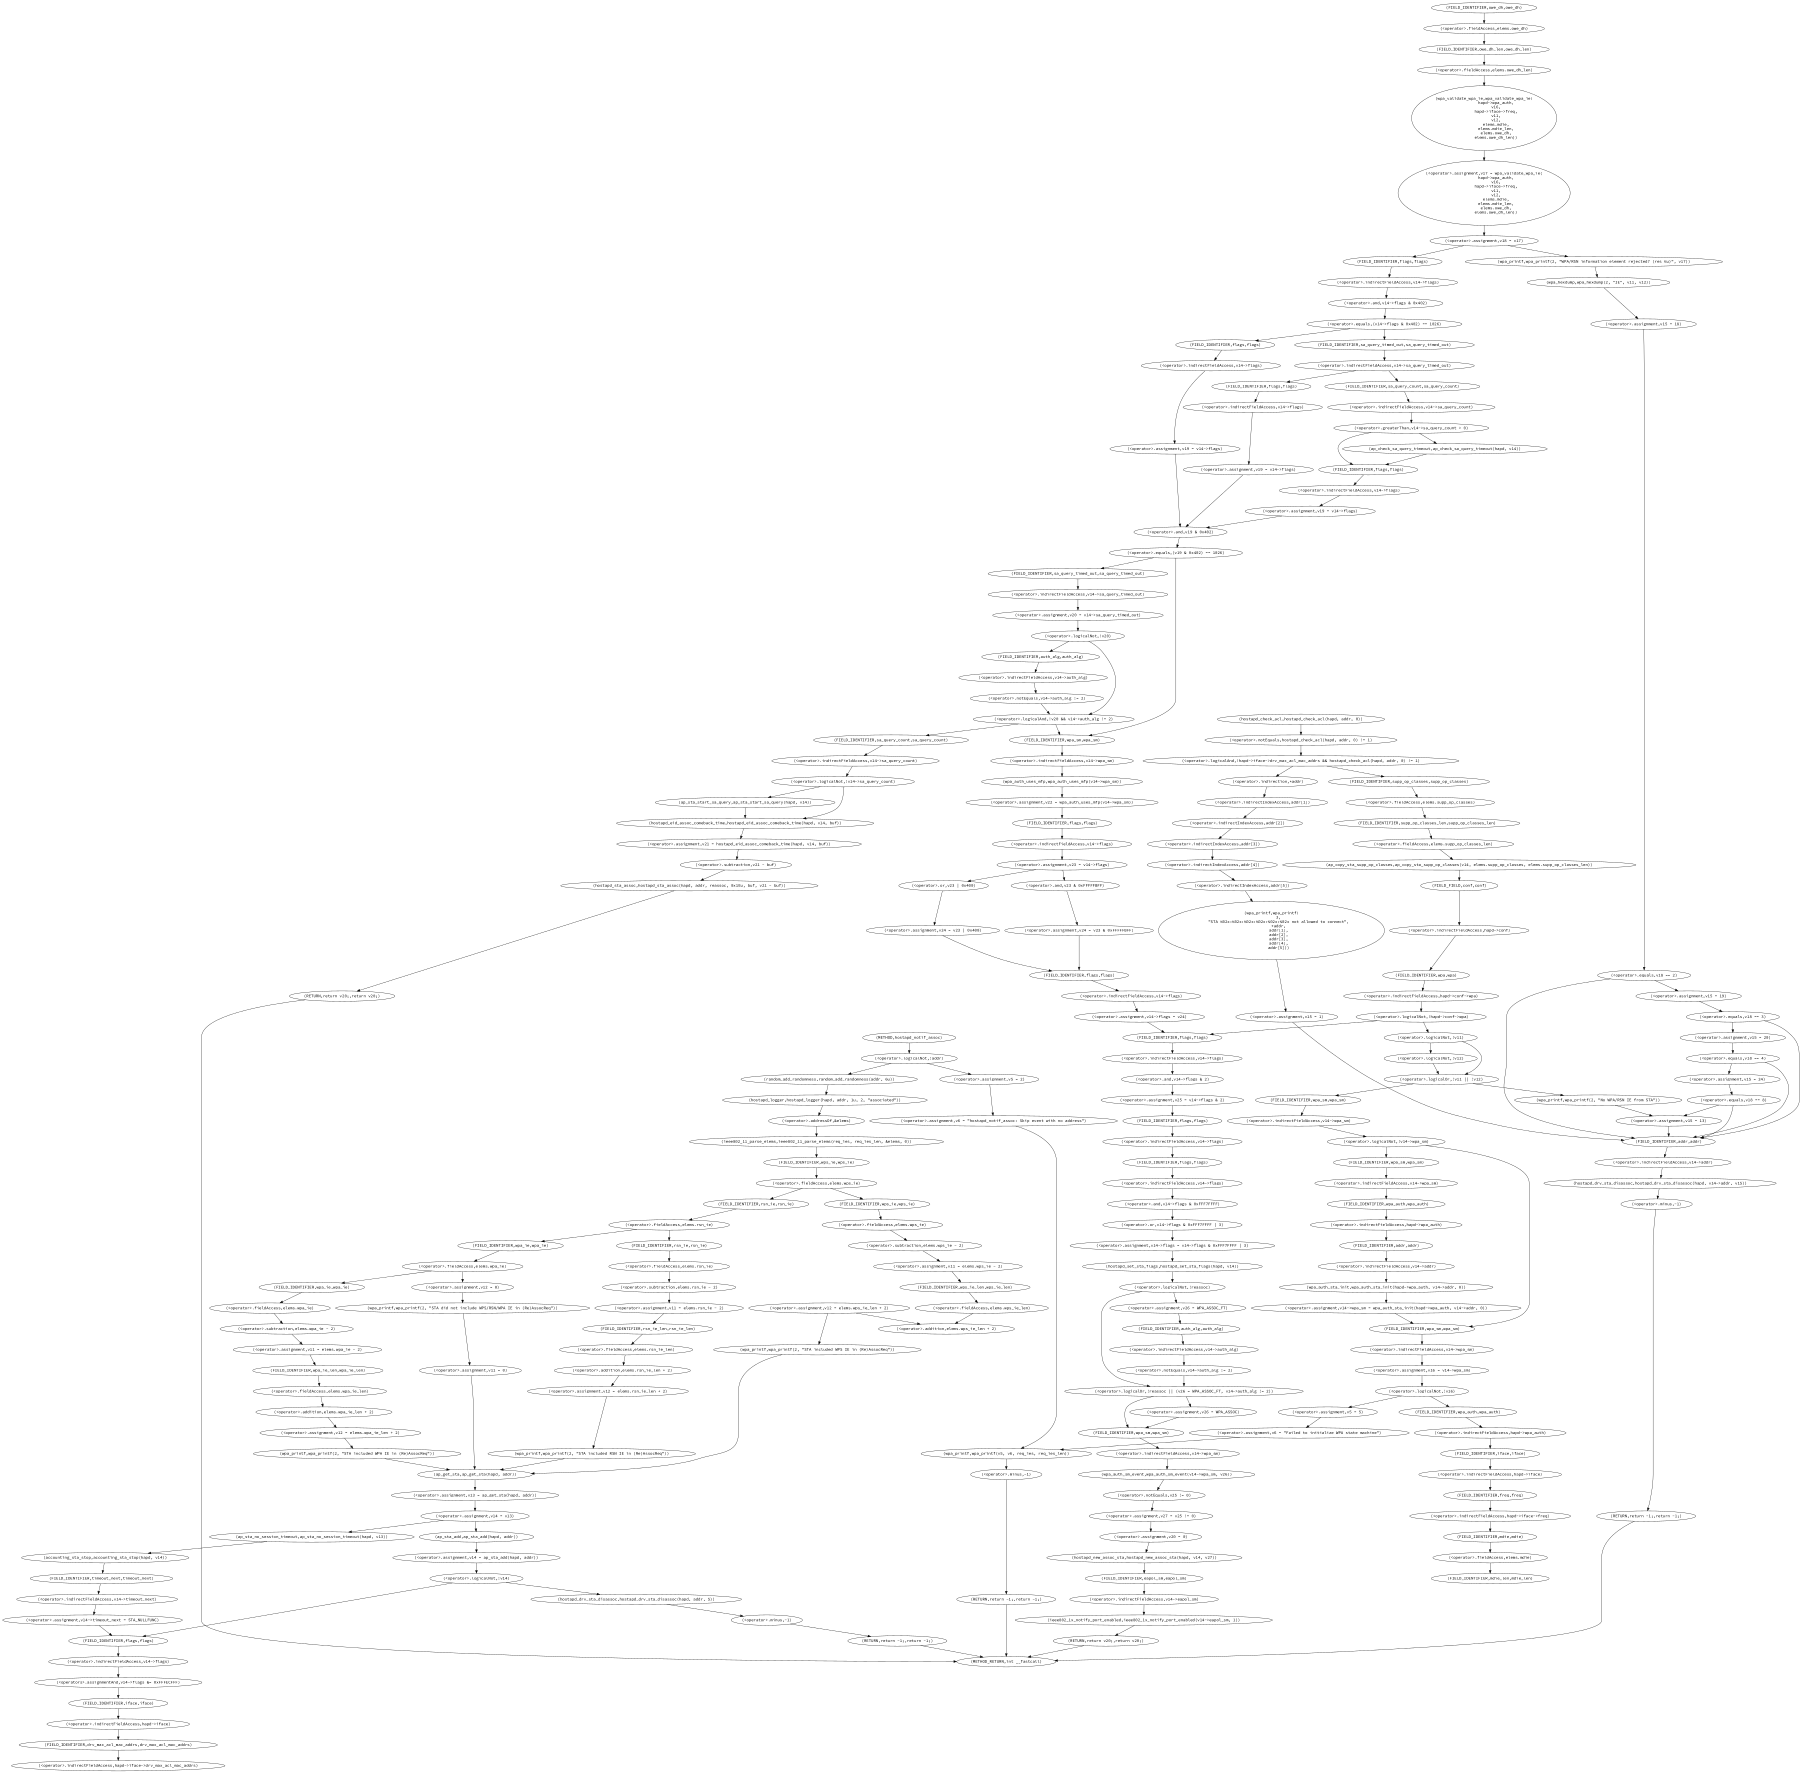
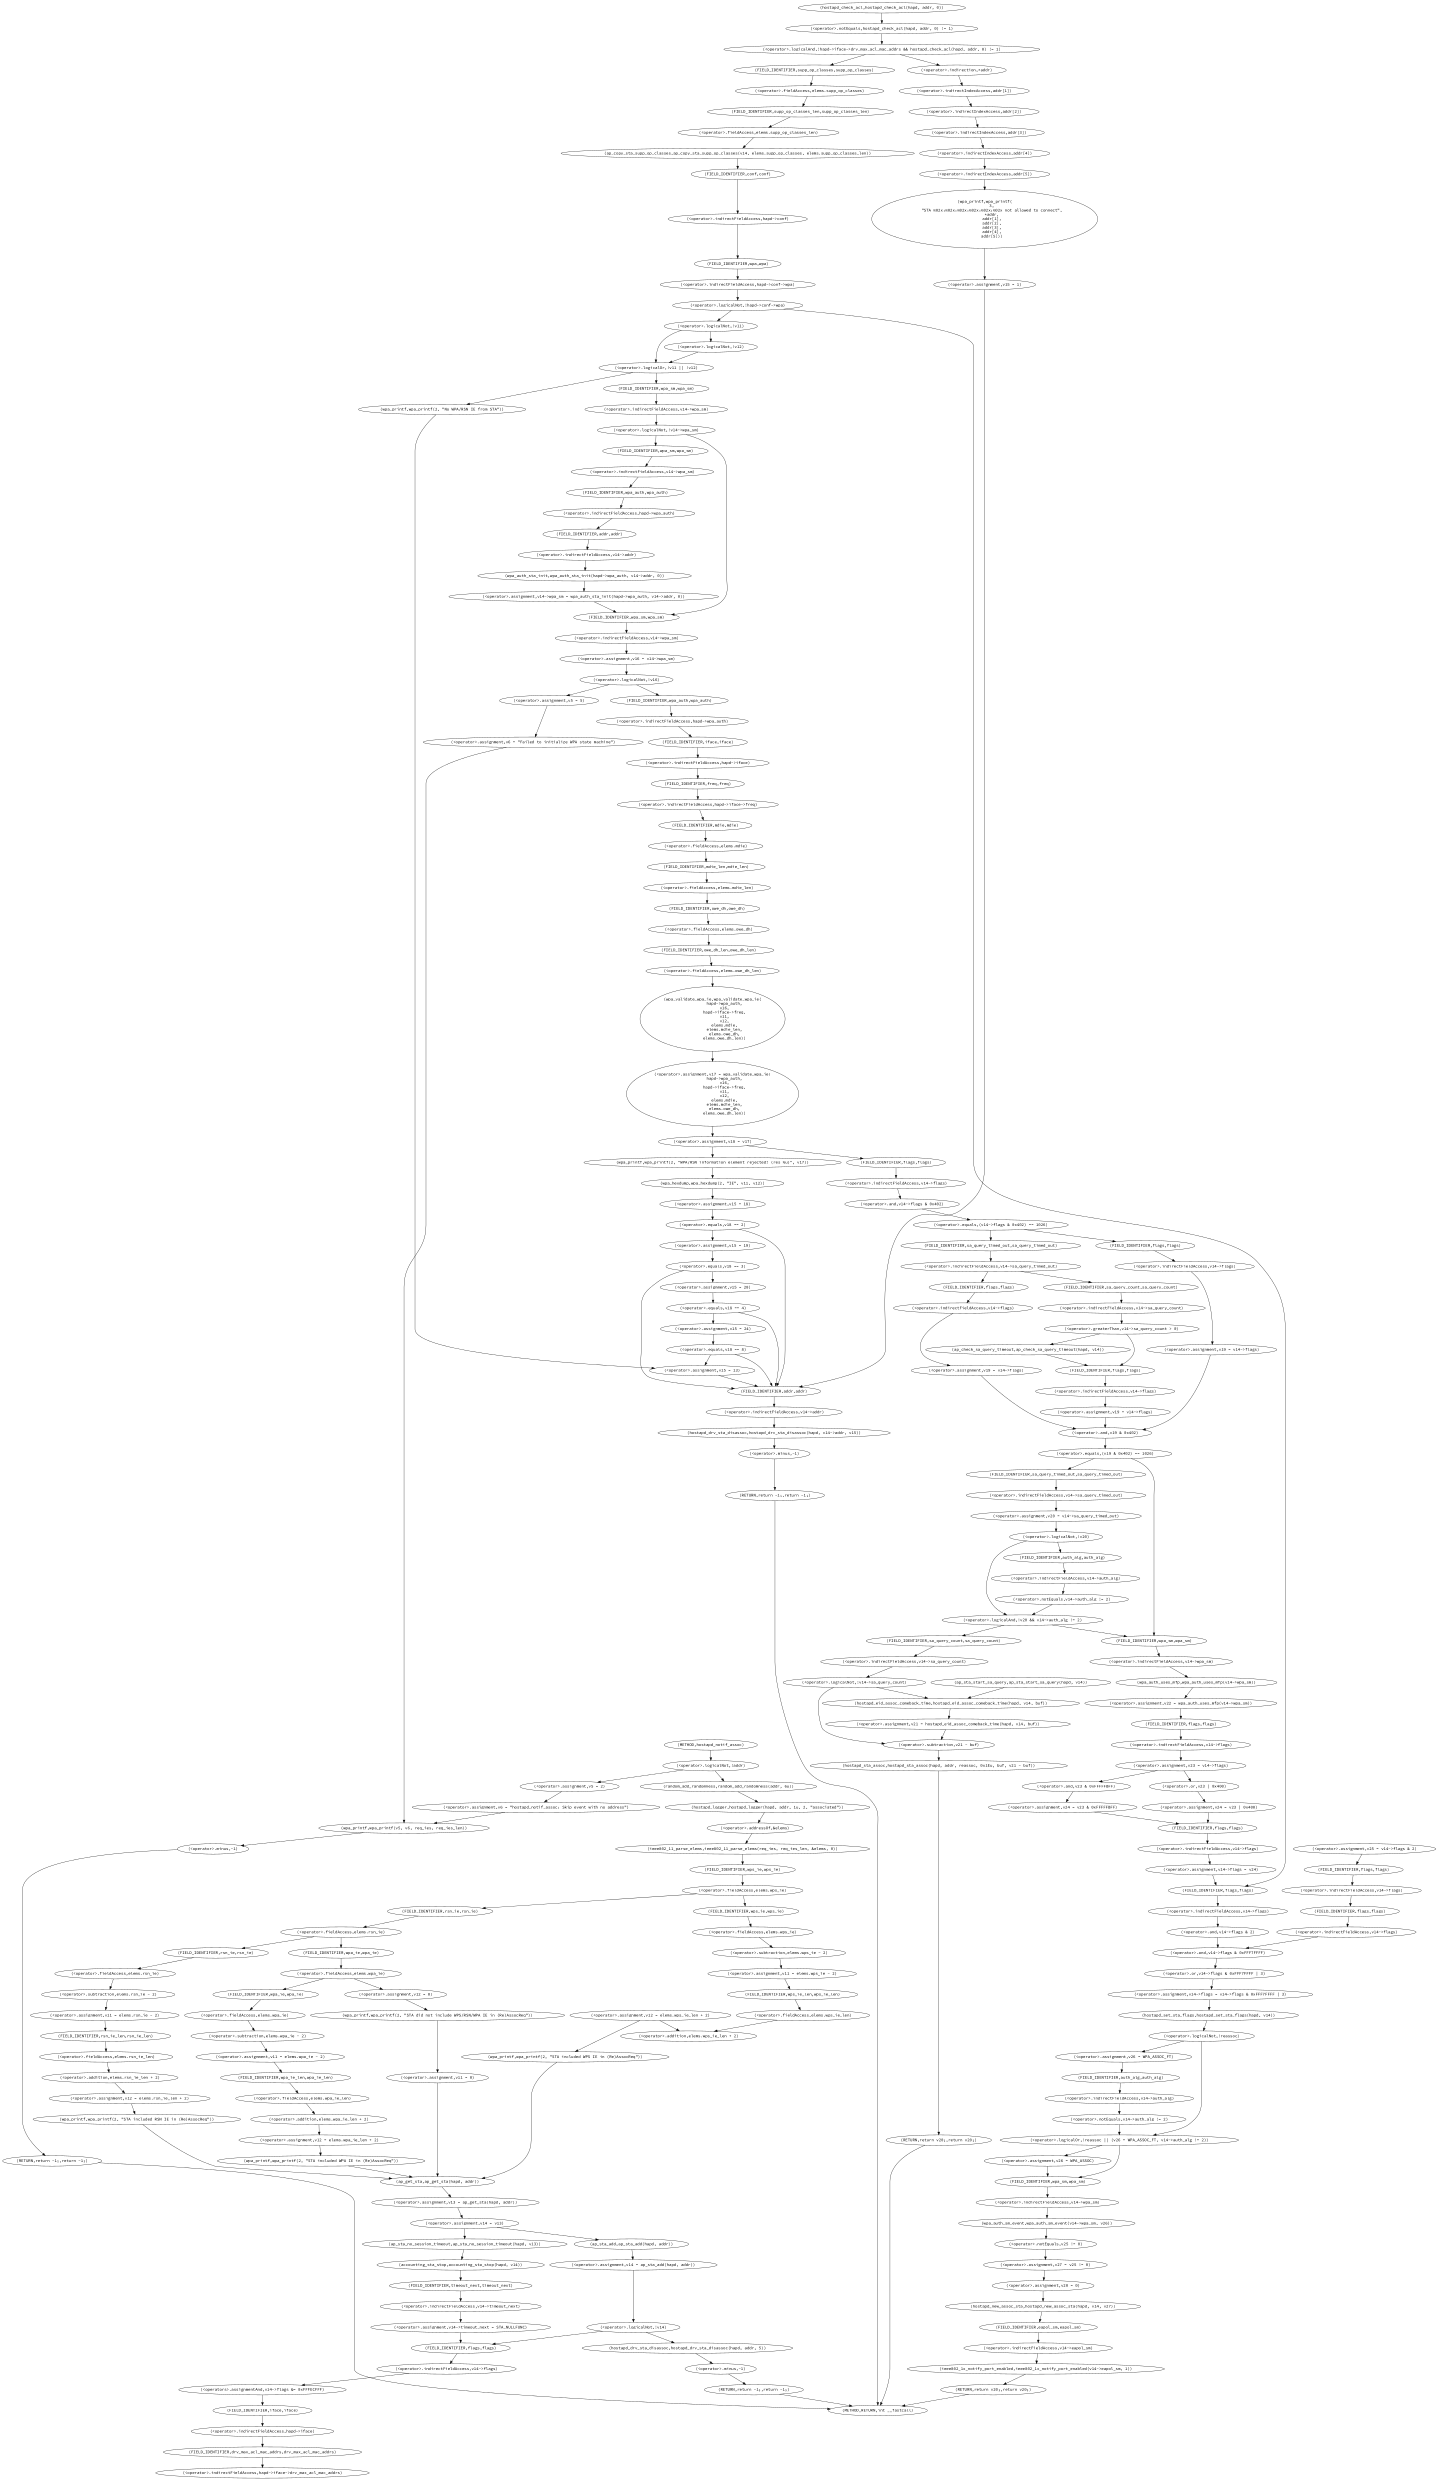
edge "(<operator>.logicalNot,!v14->sa_query_count)" -> "(ap_sta_start_sa_query,ap_sta_start_sa_query(hapd, v14))": now "(<operator>.logicalNot,!v14->sa_query_count)" -> "(<operator>.subtraction,v21 - buf)"
node "(FIELD_FIELD,conf,conf)": label "(FIELD_FIELD,conf,conf)" -> "(FIELD_IDENTIFIER,conf,conf)"
node "(<operator>.fieldAccess,elems.mdie_len)": added
edge "(<operator>.and,v14->flags & 2)" -> "(<operator>.assignment,v25 = v14->flags & 2)": now "(<operator>.and,v14->flags & 2)" -> "(<operator>.and,v14->flags & 0xFFF7FFFF)"
